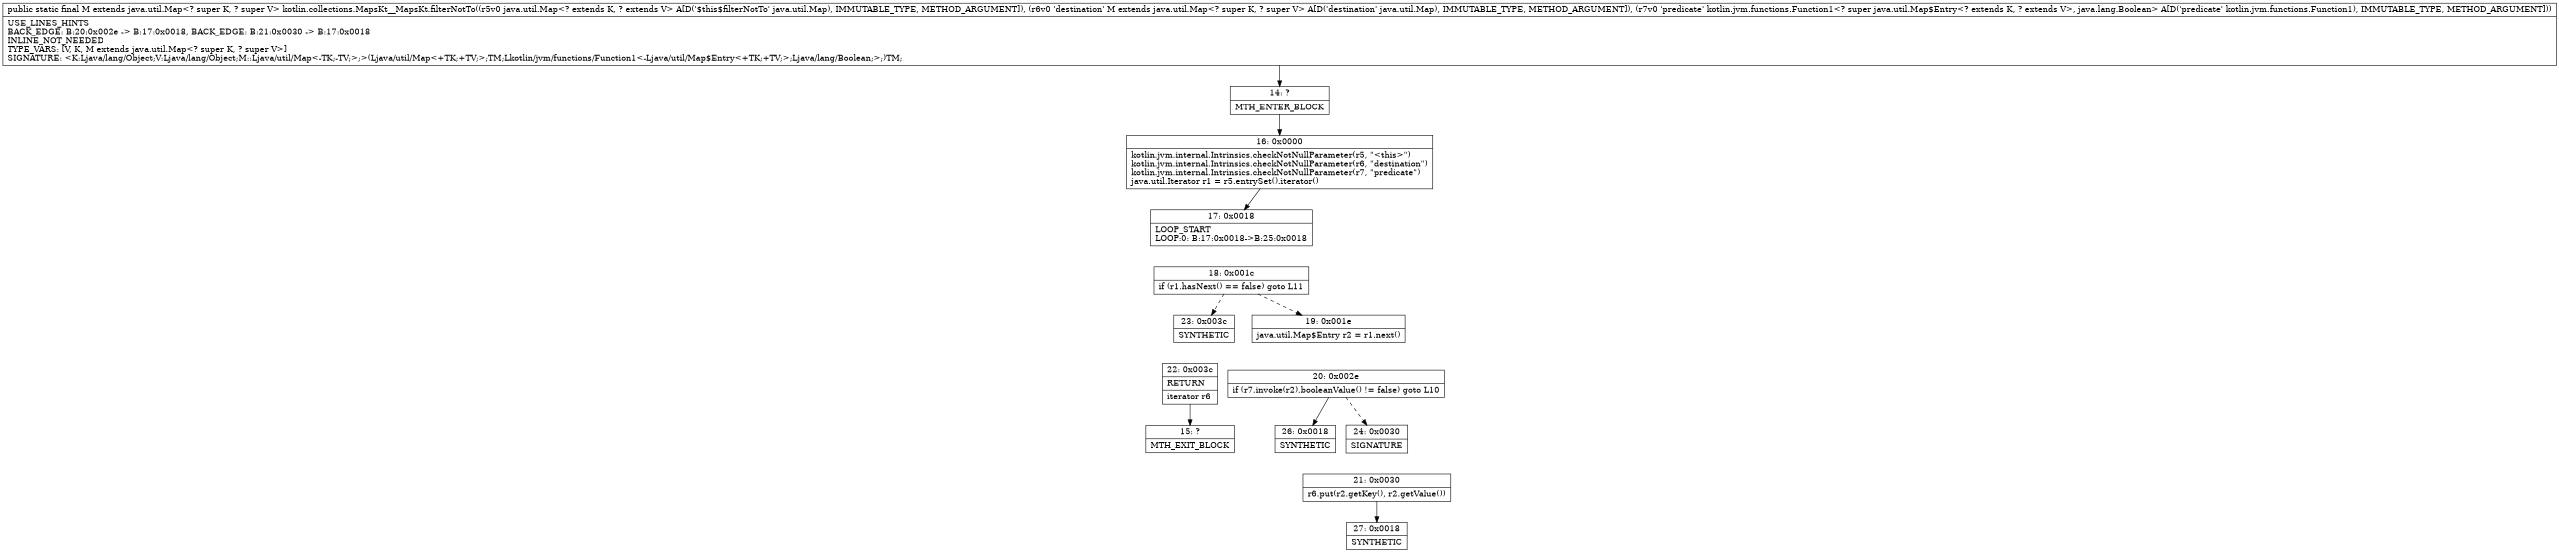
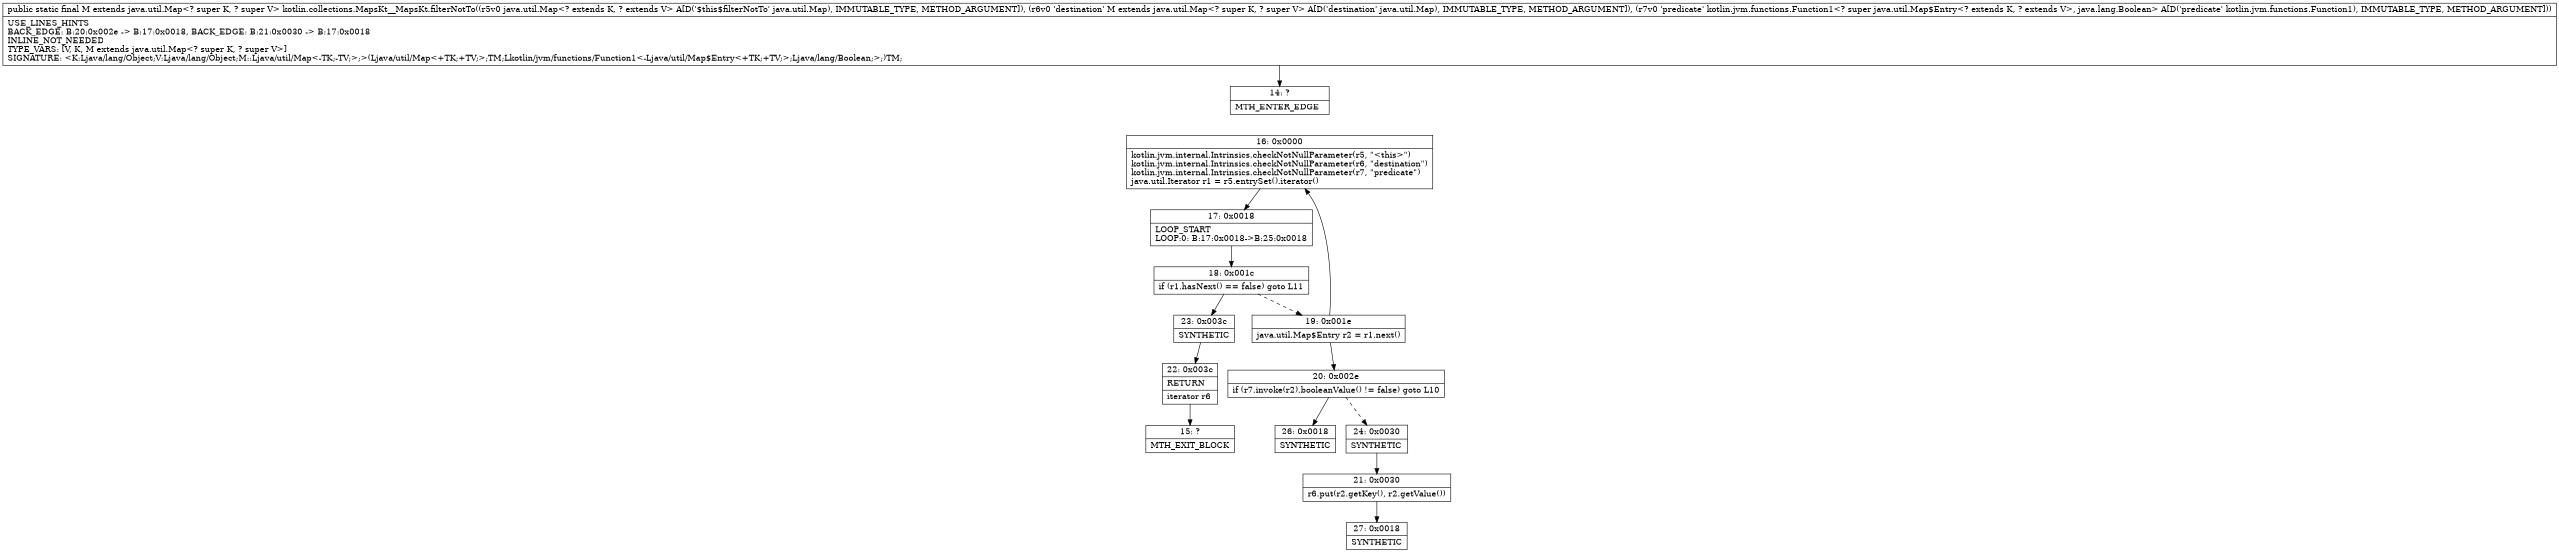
node "14: ?": text "MTH_ENTER_BLOCK" -> "MTH_ENTER_EDGE"
edge "14: ?" -> "16: 0x0000": now "19: 0x001e" -> "16: 0x0000"
edge "17: 0x0018" -> "18: 0x001c": added
edge "18: 0x001c" -> "23: 0x003c": style dashed -> solid
edge "23: 0x003c" -> "22: 0x003c": added
edge "19: 0x001e" -> "20: 0x002e": added
node "24: 0x0030": text "SIGNATURE" -> "SYNTHETIC"
edge "24: 0x0030" -> "21: 0x0030": added
